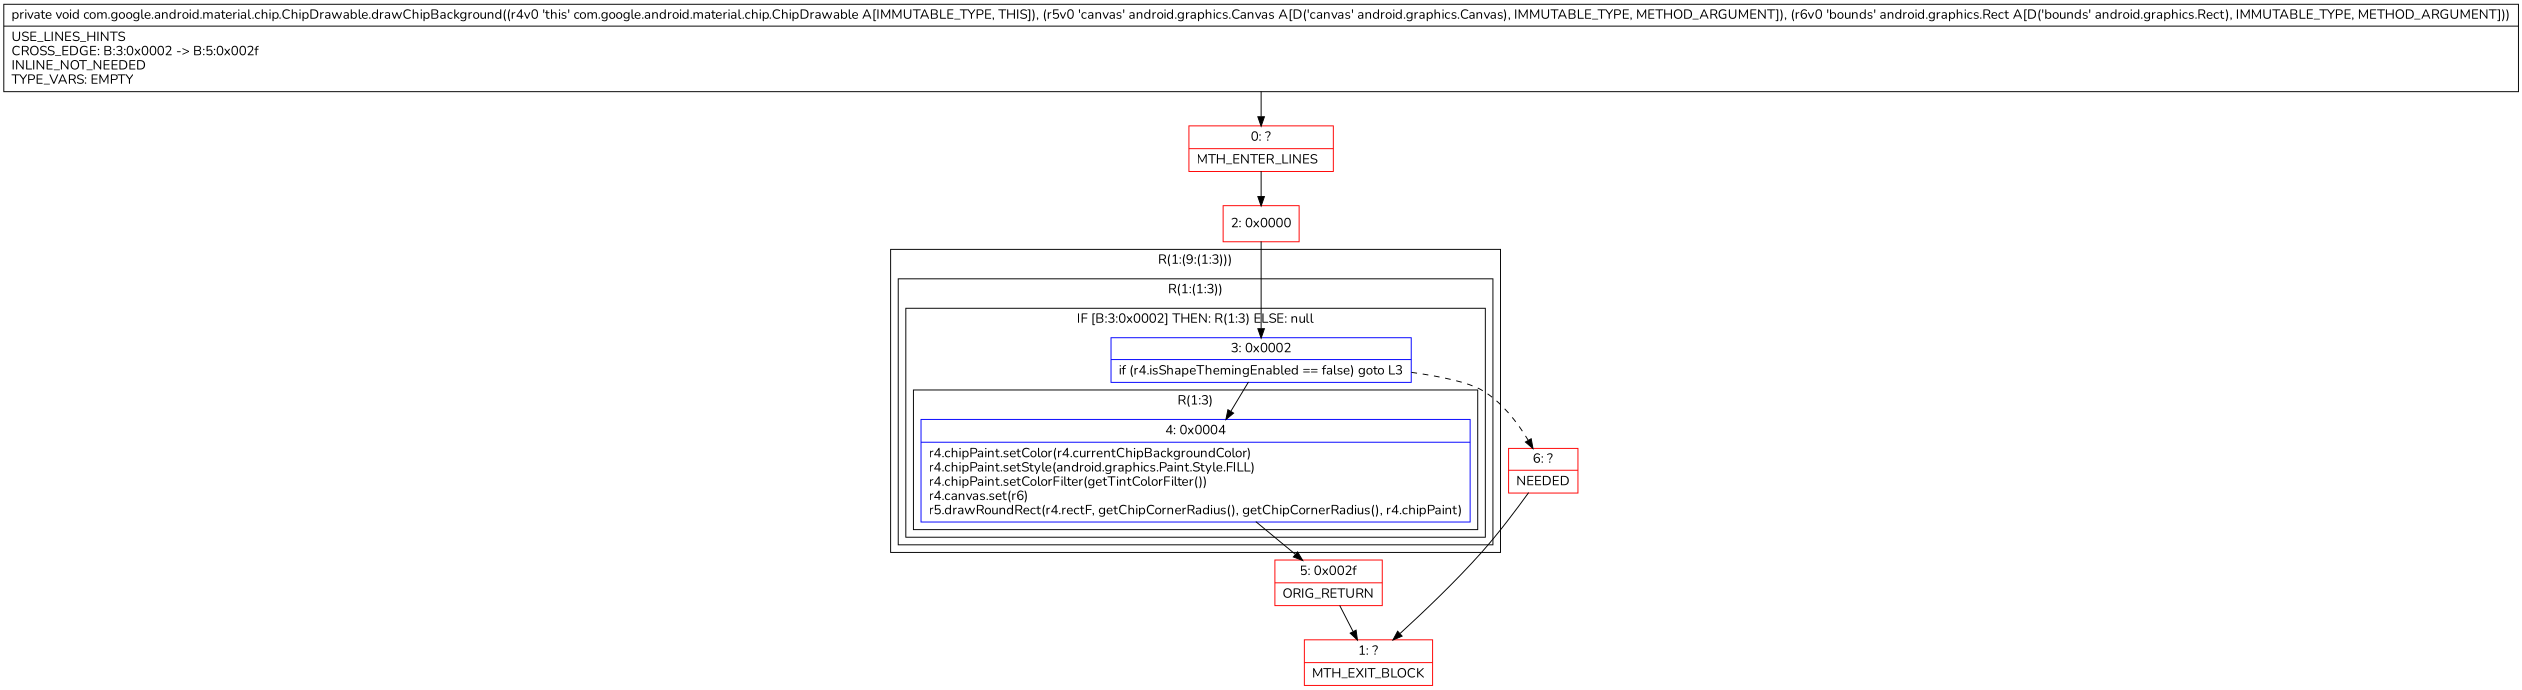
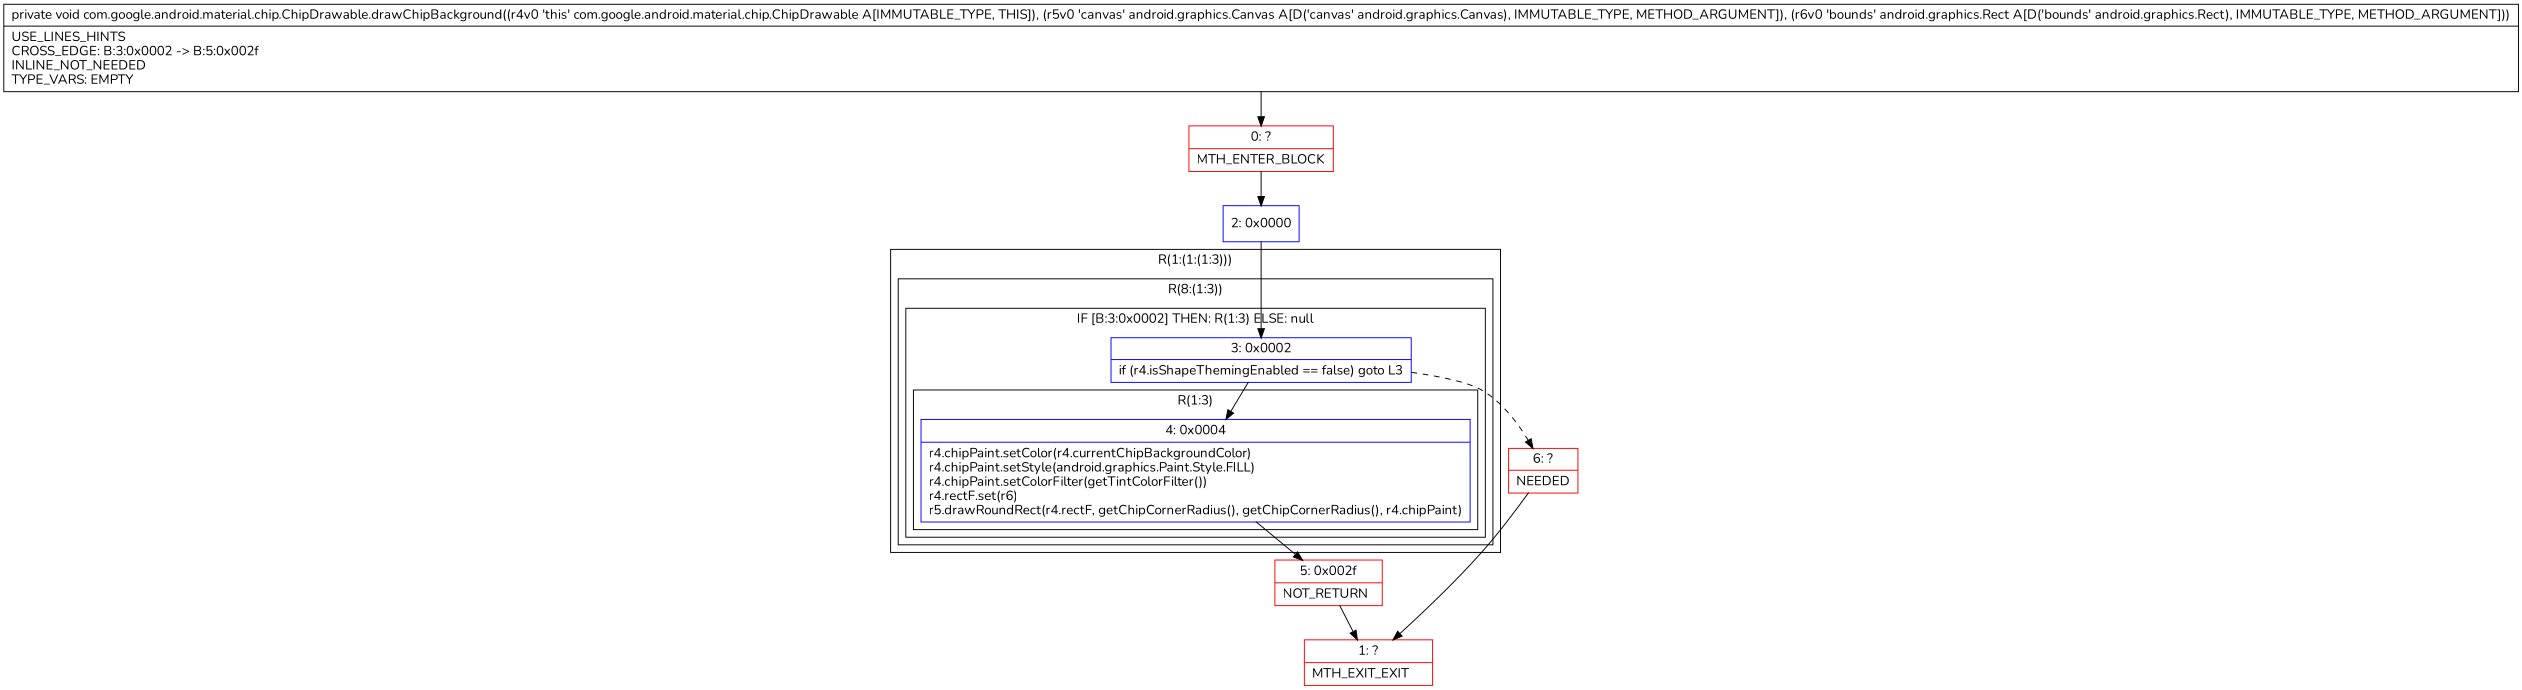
node "0: ?": text "MTH_ENTER_LINES" -> "MTH_ENTER_BLOCK"
node "2: 0x0000": color red -> blue
cluster "R(1:(9:(1:3)))": label "R(1:(9:(1:3)))" -> "R(1:(1:(1:3)))"
cluster "R(1:(1:3))": label "R(1:(1:3))" -> "R(8:(1:3))"
node "4: 0x0004": text "r4.canvas.set(r6)" -> "r4.rectF.set(r6)"
node "5: 0x002f": text "ORIG_RETURN" -> "NOT_RETURN"
node "1: ?": text "MTH_EXIT_BLOCK" -> "MTH_EXIT_EXIT"
